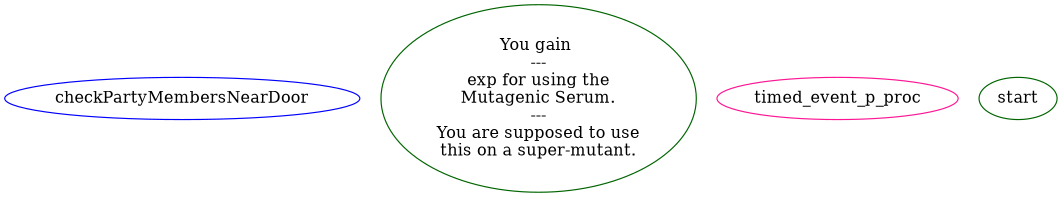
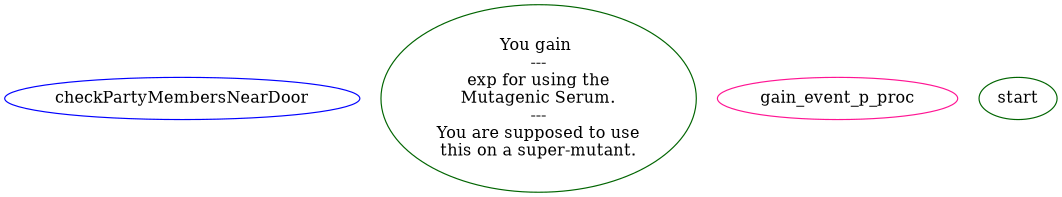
node "timed_event_p_proc": label "timed_event_p_proc" -> "gain_event_p_proc"
